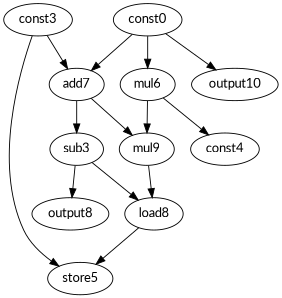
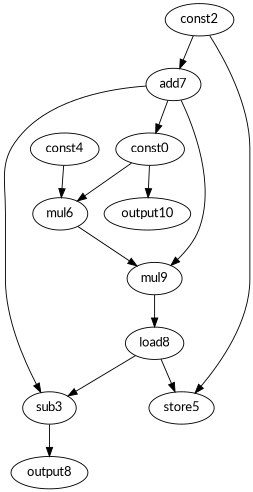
node "const3": label "const3" -> "const2"
edge "const0" -> "add7": reversed
edge "mul6" -> "const4": reversed
edge "sub3" -> "load8": reversed
